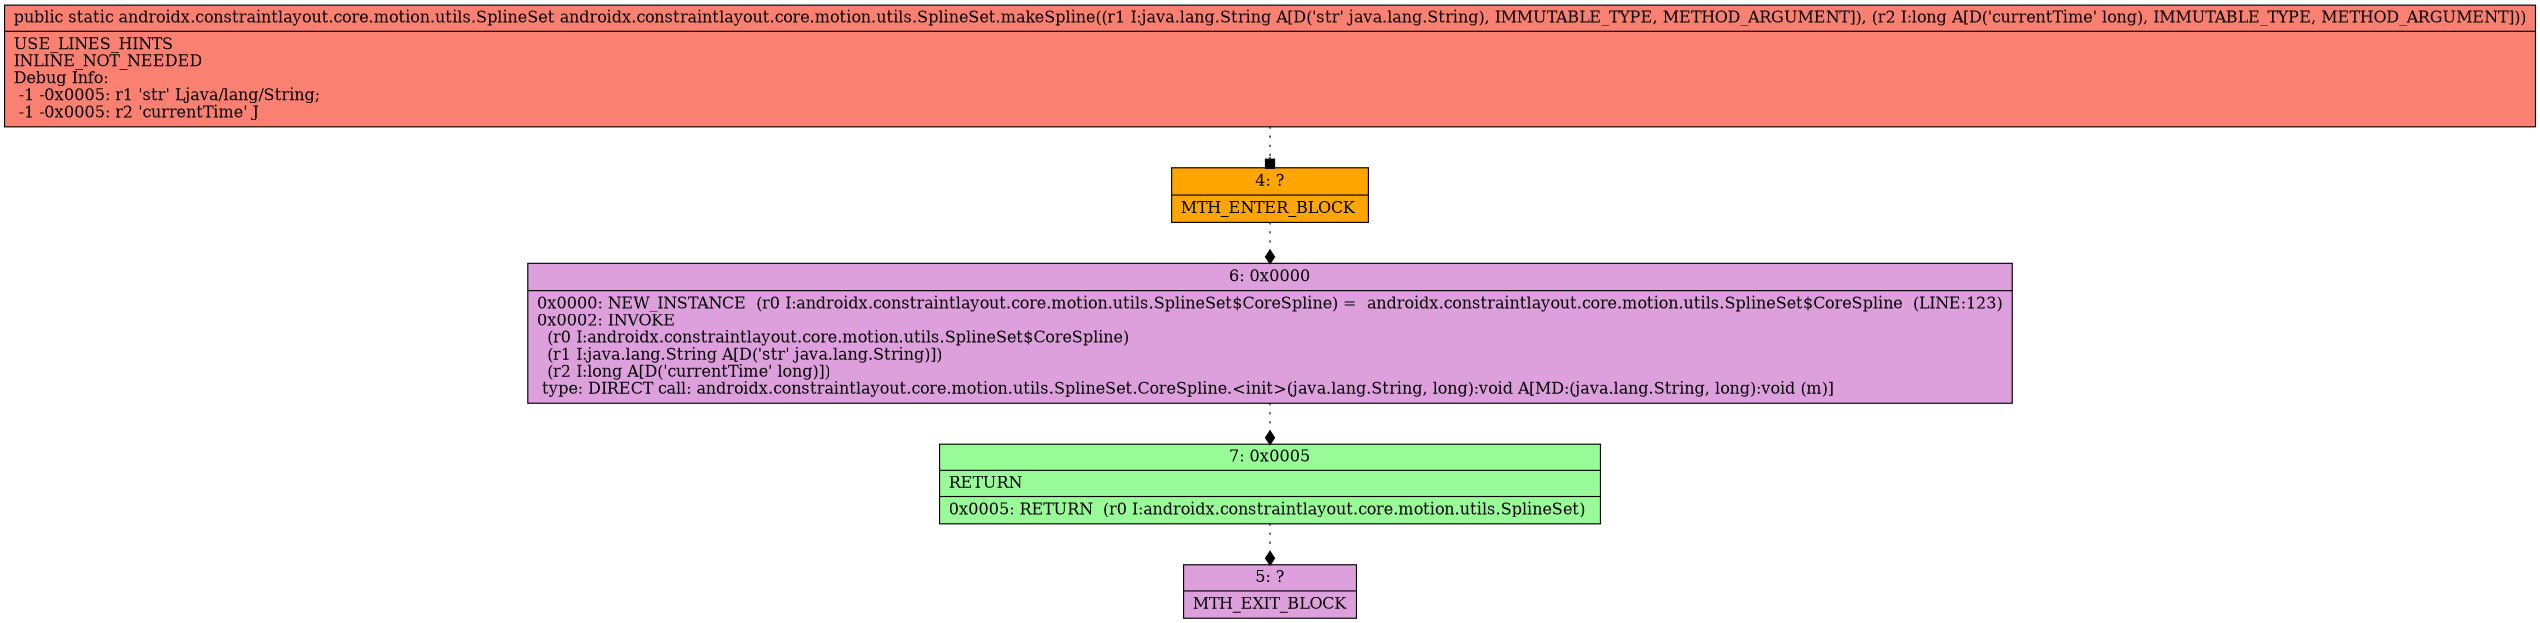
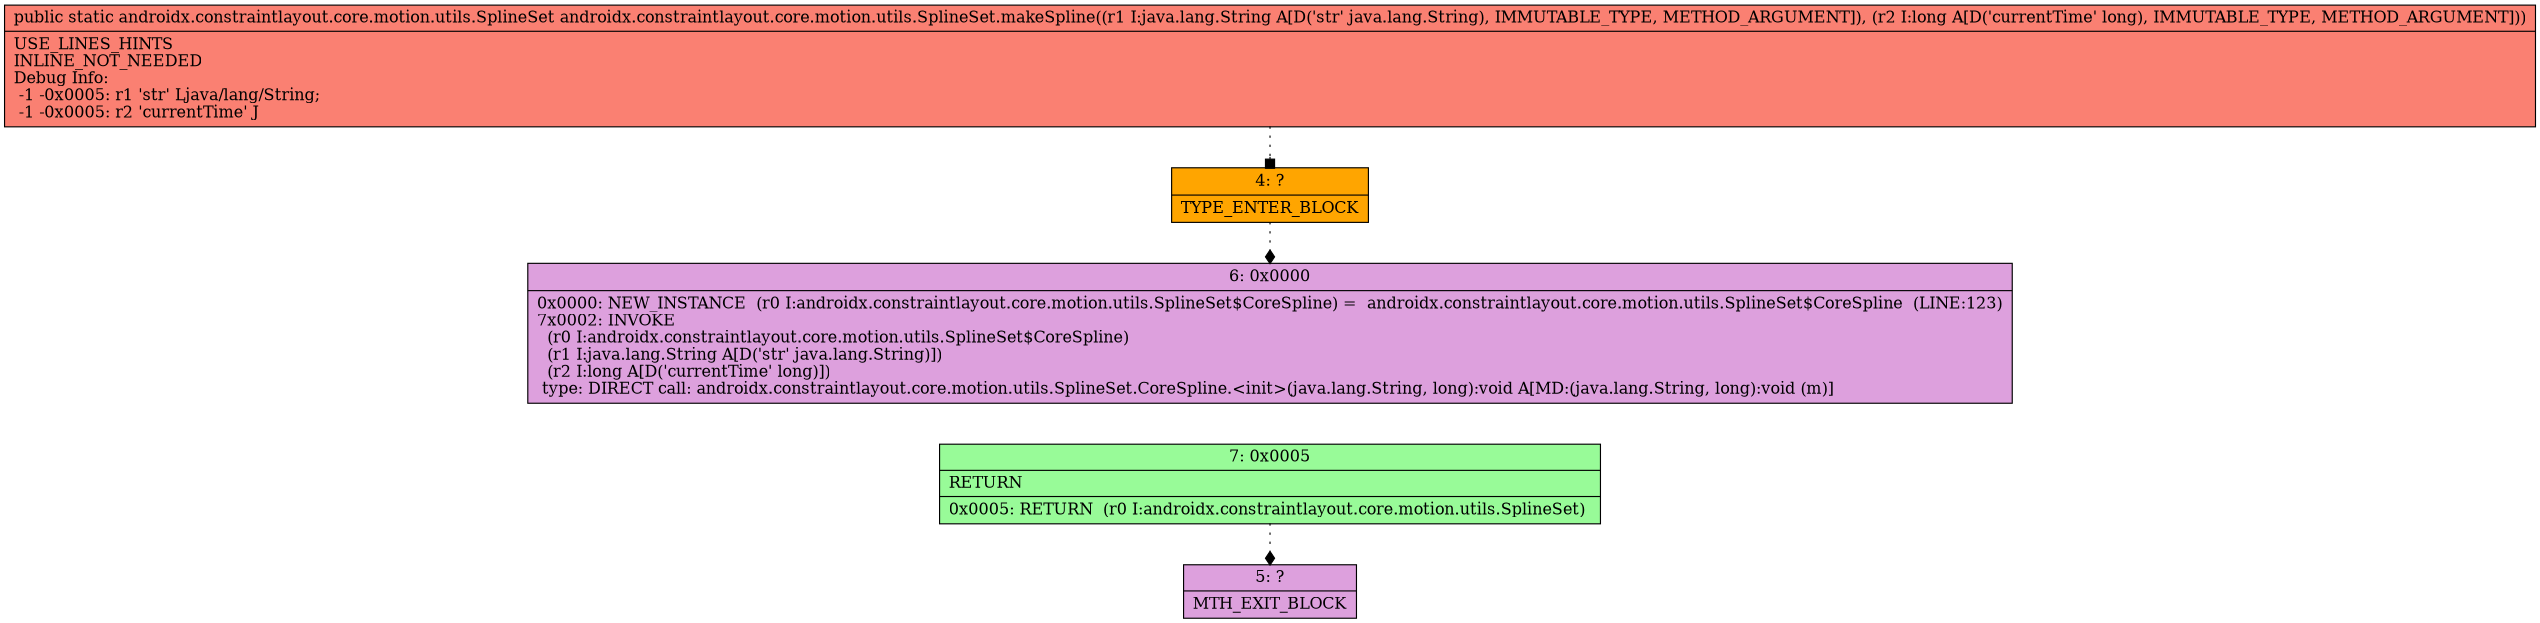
node "4: ?": text "MTH_ENTER_BLOCK" -> "TYPE_ENTER_BLOCK"
node "6: 0x0000": text "0x0002: INVOKE" -> "7x0002: INVOKE"
edge "6: 0x0000" -> "7: 0x0005": removed
